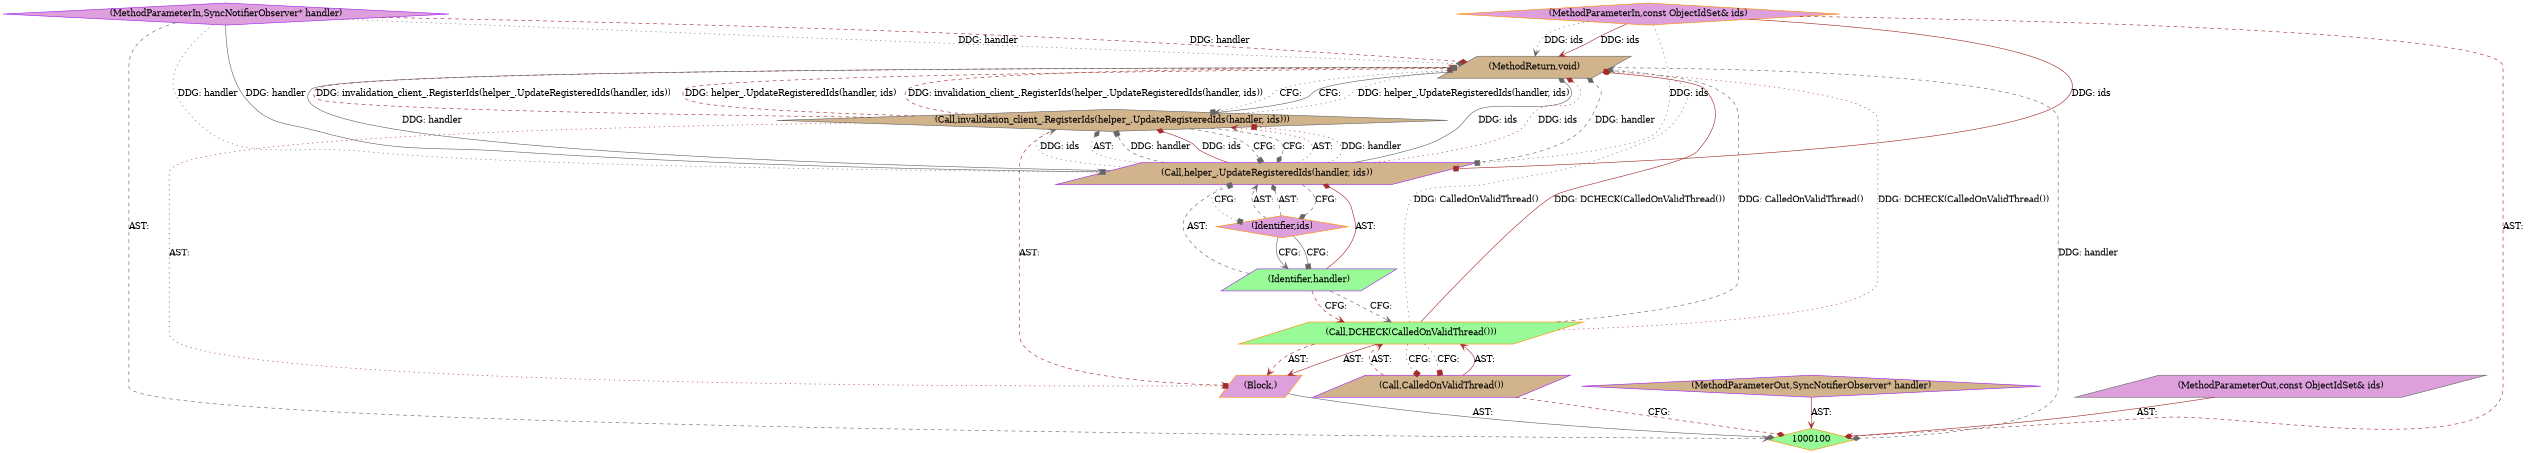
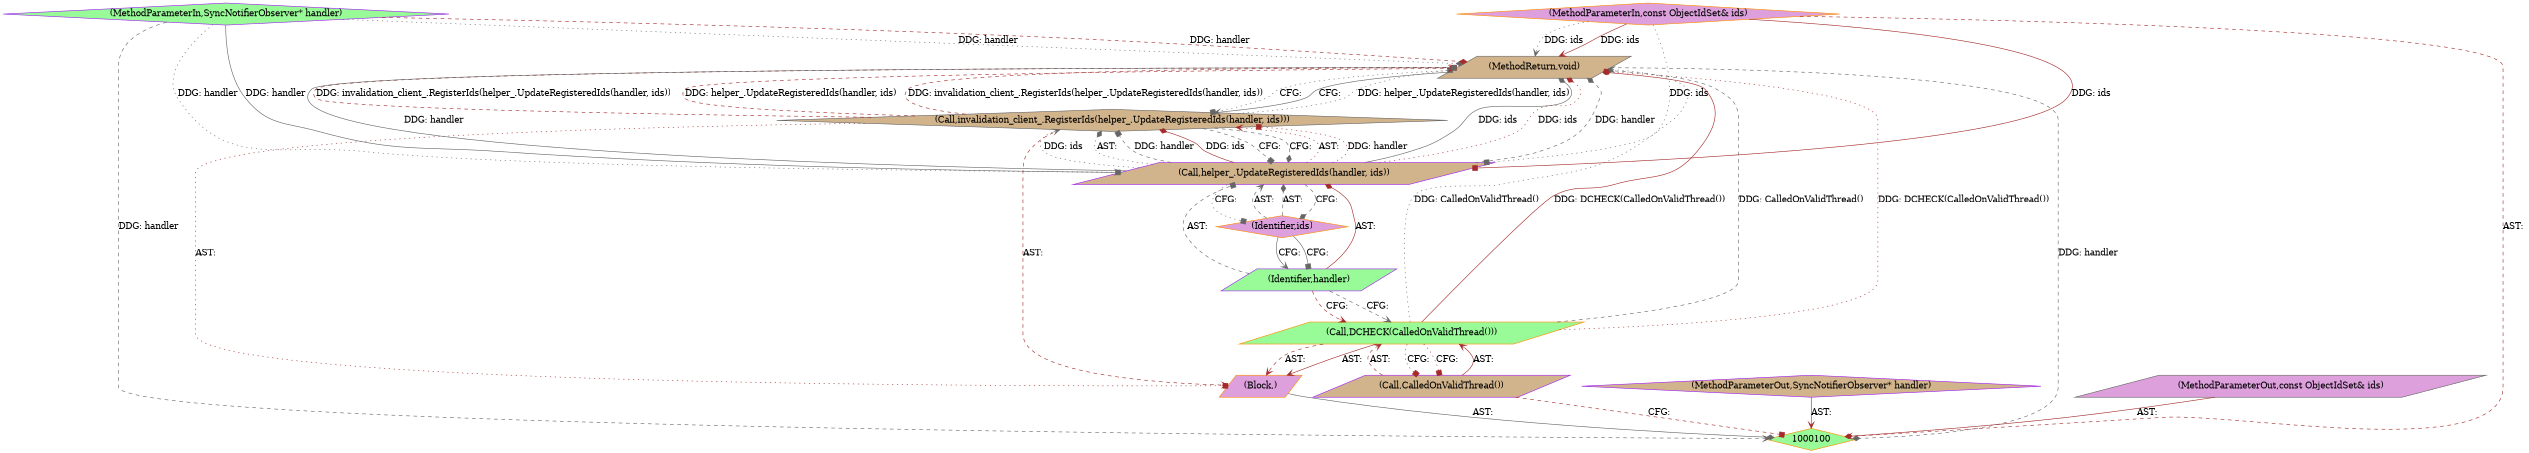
node "(MethodParameterIn,SyncNotifierObserver* handler)": fillcolor plum -> palegreen
edge "(MethodParameterIn,SyncNotifierObserver* handler)" -> "1000100": label "AST: " -> "DDG: handler"
edge "(Call,CalledOnValidThread())" -> "1000100": arrowhead diamond -> box
